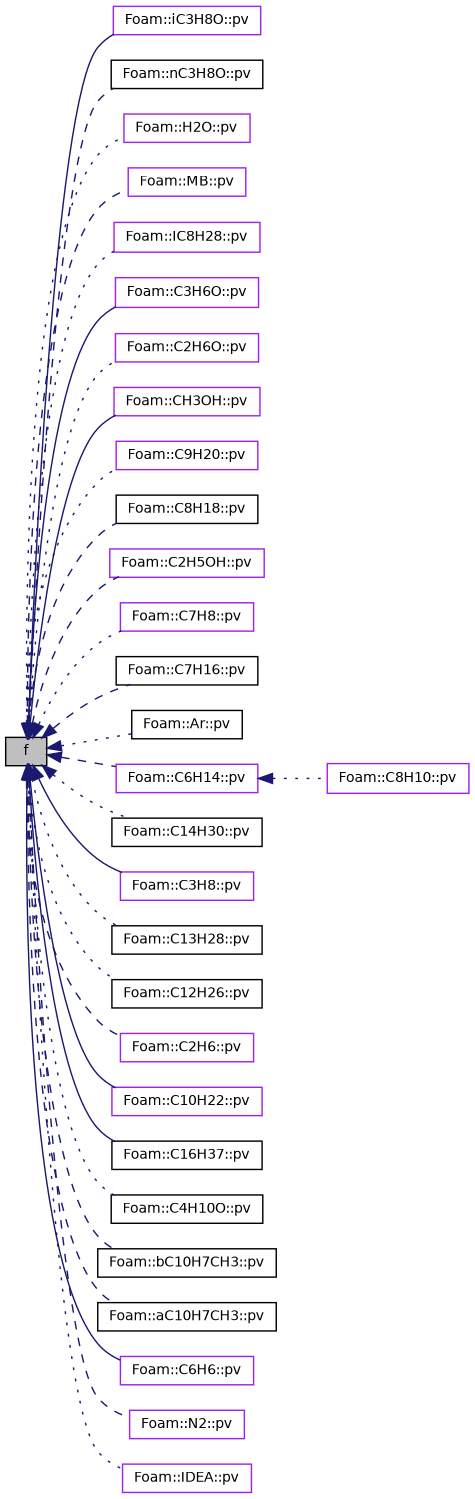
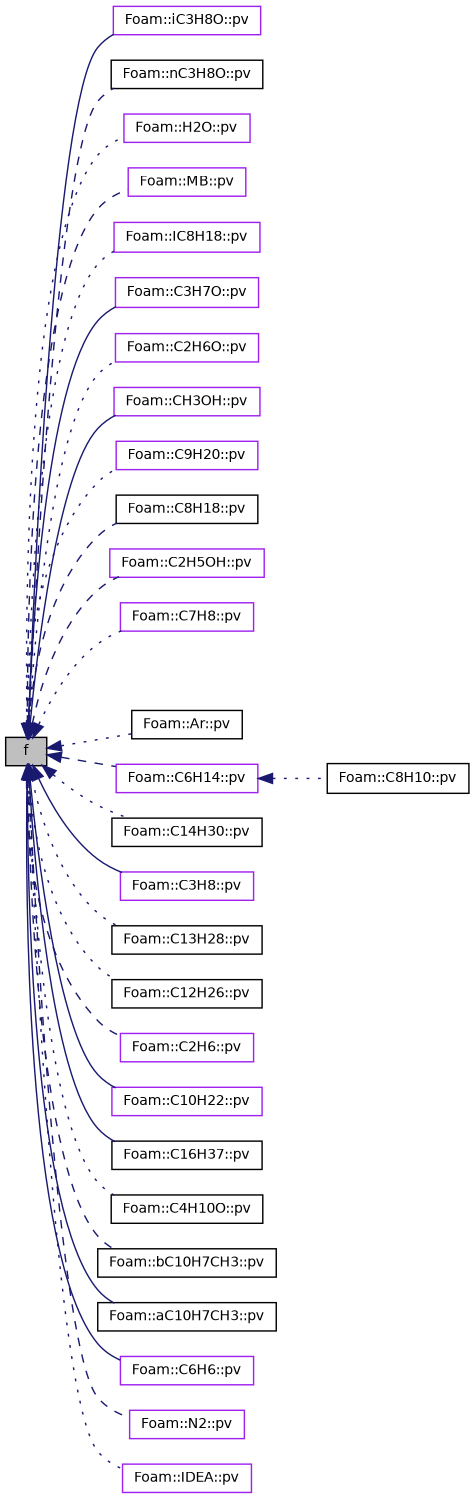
node "Foam::IC8H28::pv": label "Foam::IC8H28::pv" -> "Foam::IC8H18::pv"
node "Foam::C3H6O::pv": label "Foam::C3H6O::pv" -> "Foam::C3H7O::pv"
node "Foam::C7H16::pv": removed
node "Foam::C8H10::pv": color purple -> black
edge "Foam::aC10H7CH3::pv" -> "f": style dashed -> solid
